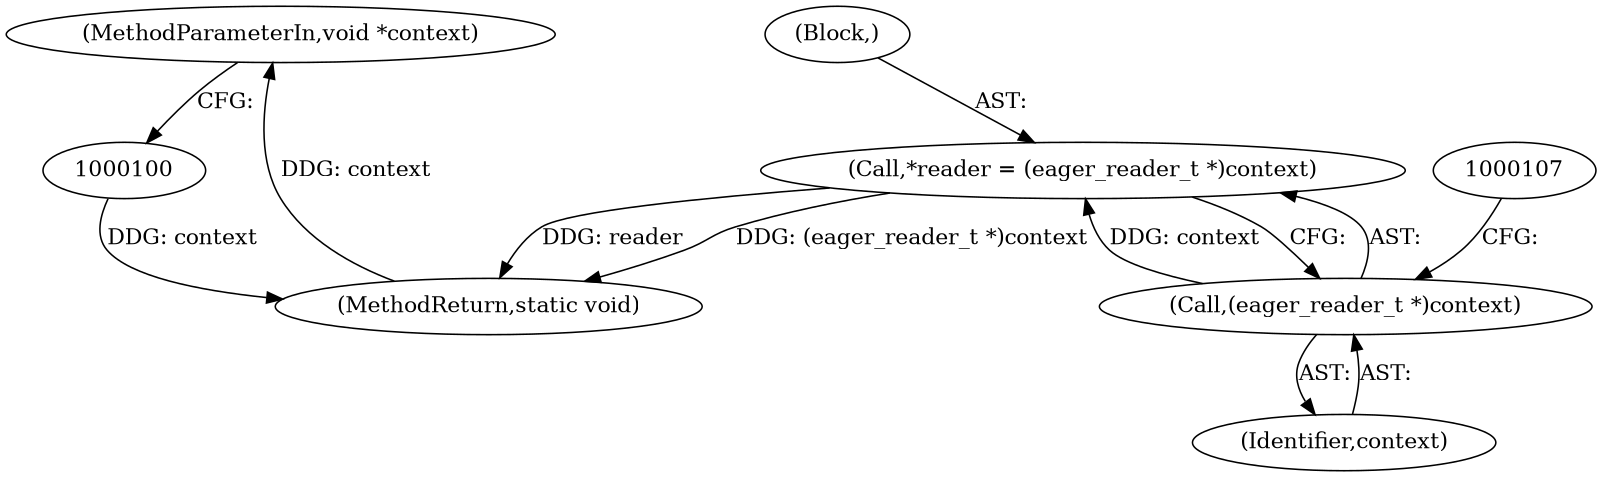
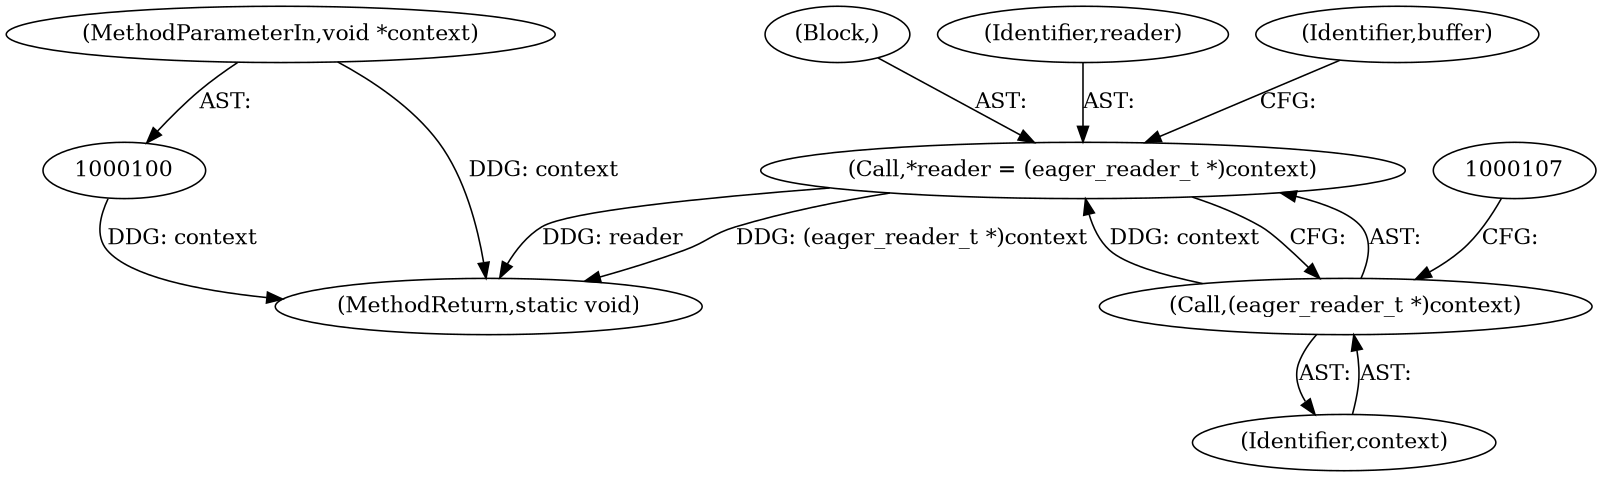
node "(Identifier,reader)": added
node "(Identifier,buffer)": added
edge "(MethodParameterIn,void *context)" -> "1000100": label "CFG: " -> "AST: "
edge "(MethodReturn,static void)" -> "(MethodParameterIn,void *context)": reversed
